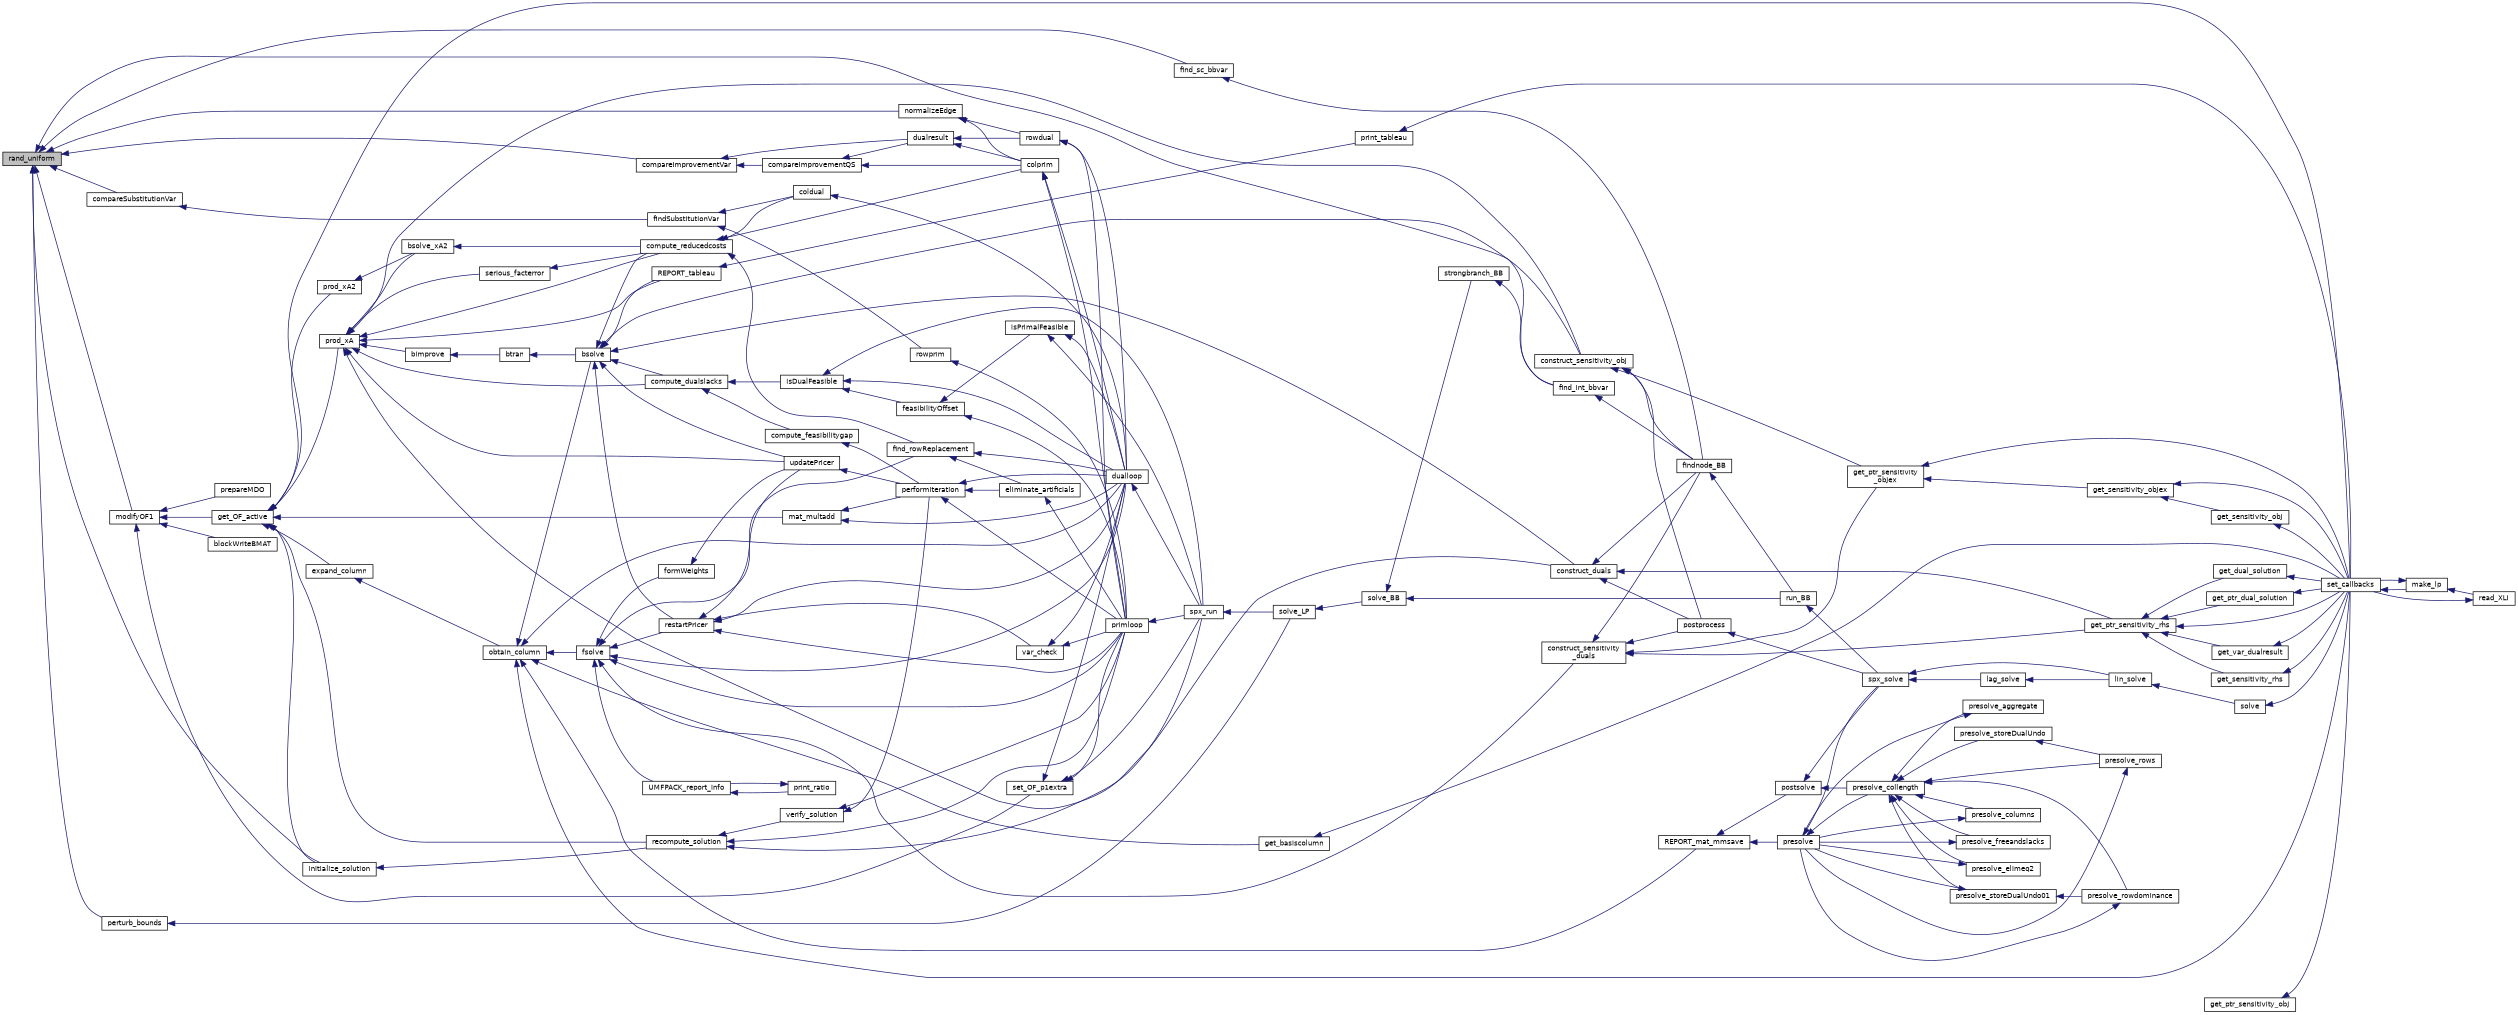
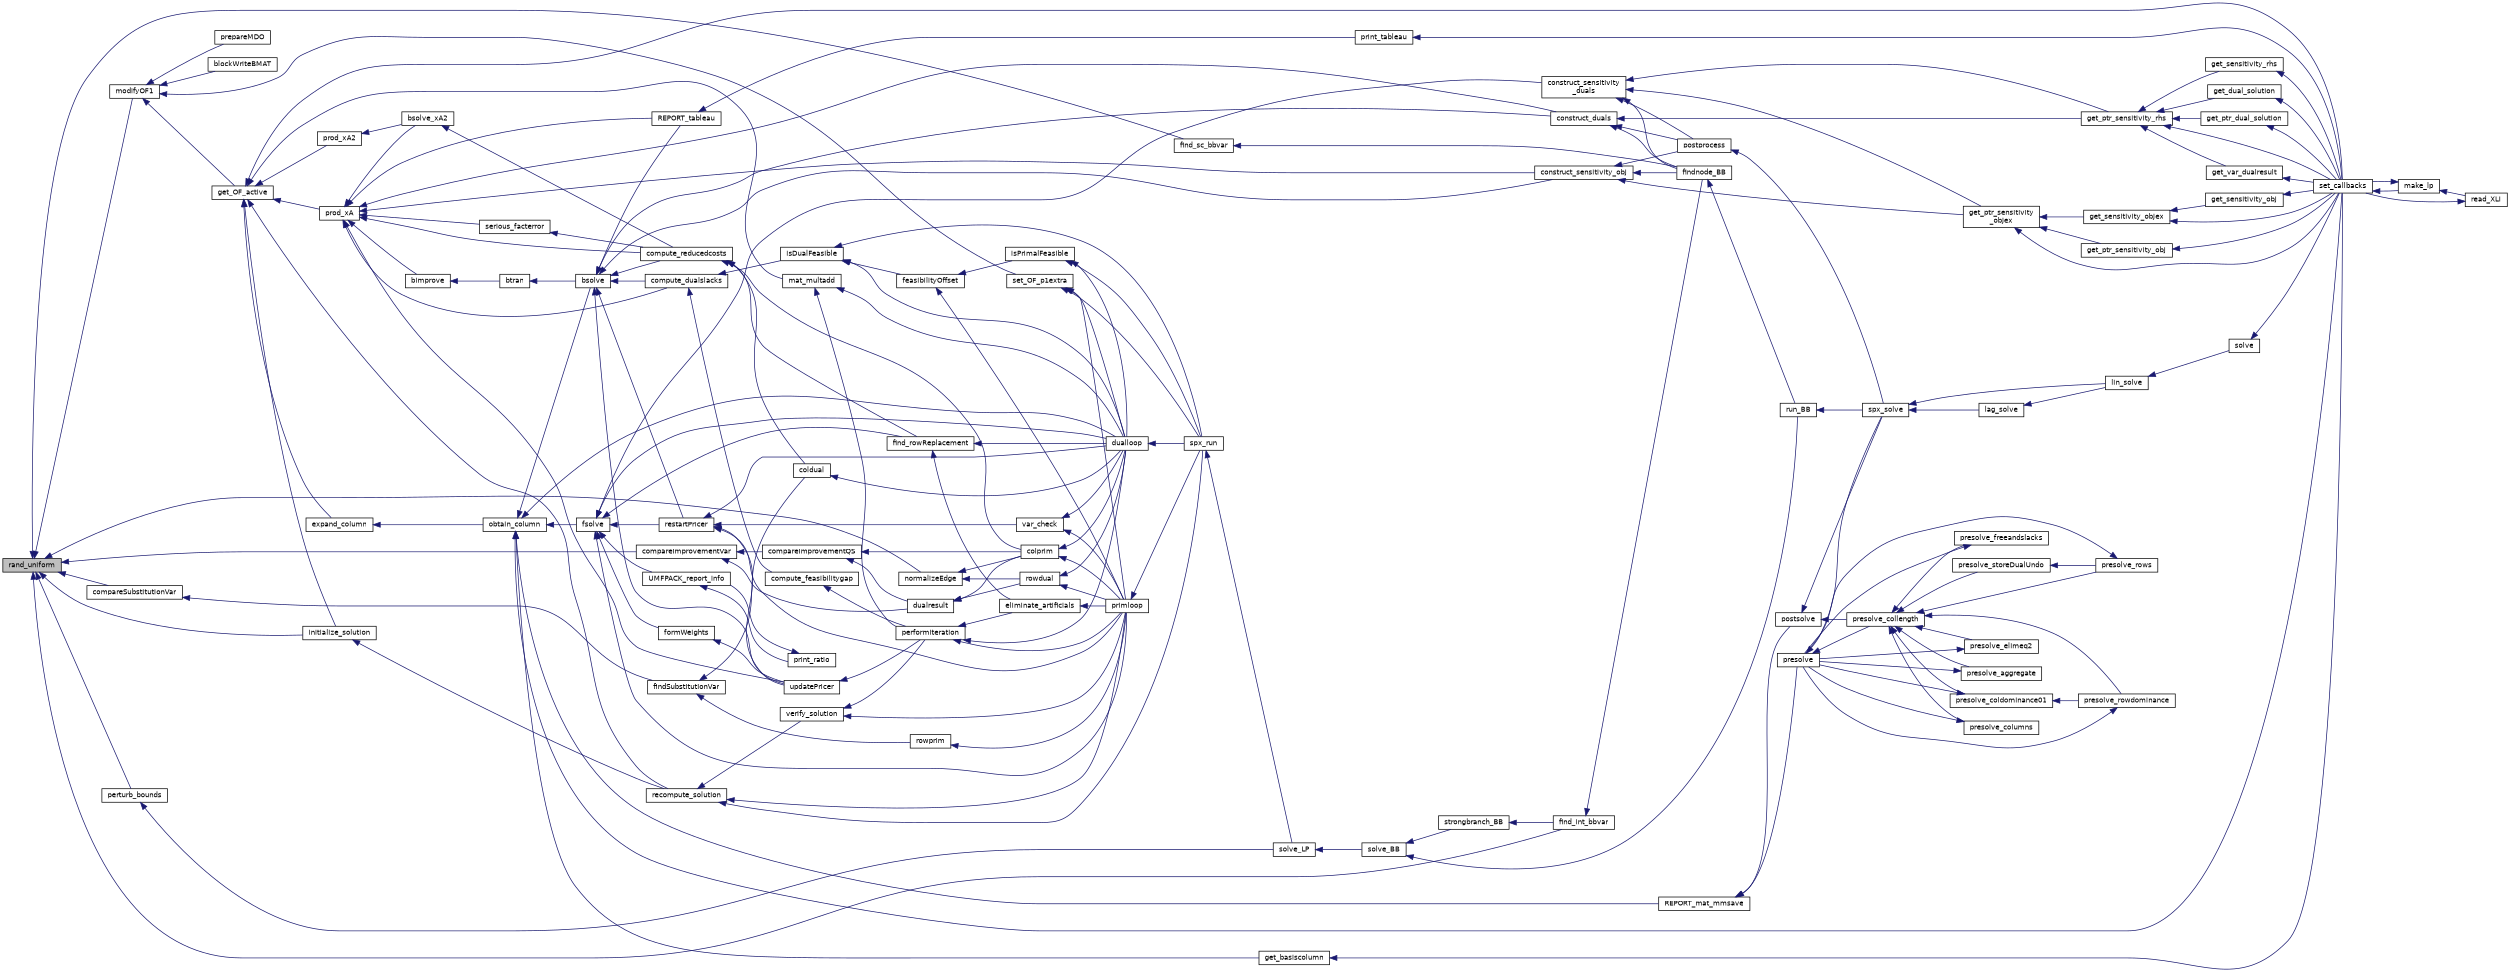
edge "get_ptr_sensitivity_obj" -> "get_ptr_sensitivity _objex": added
node "presolve_storeDualUndo01": label "presolve_storeDualUndo01" -> "presolve_coldominance01"
